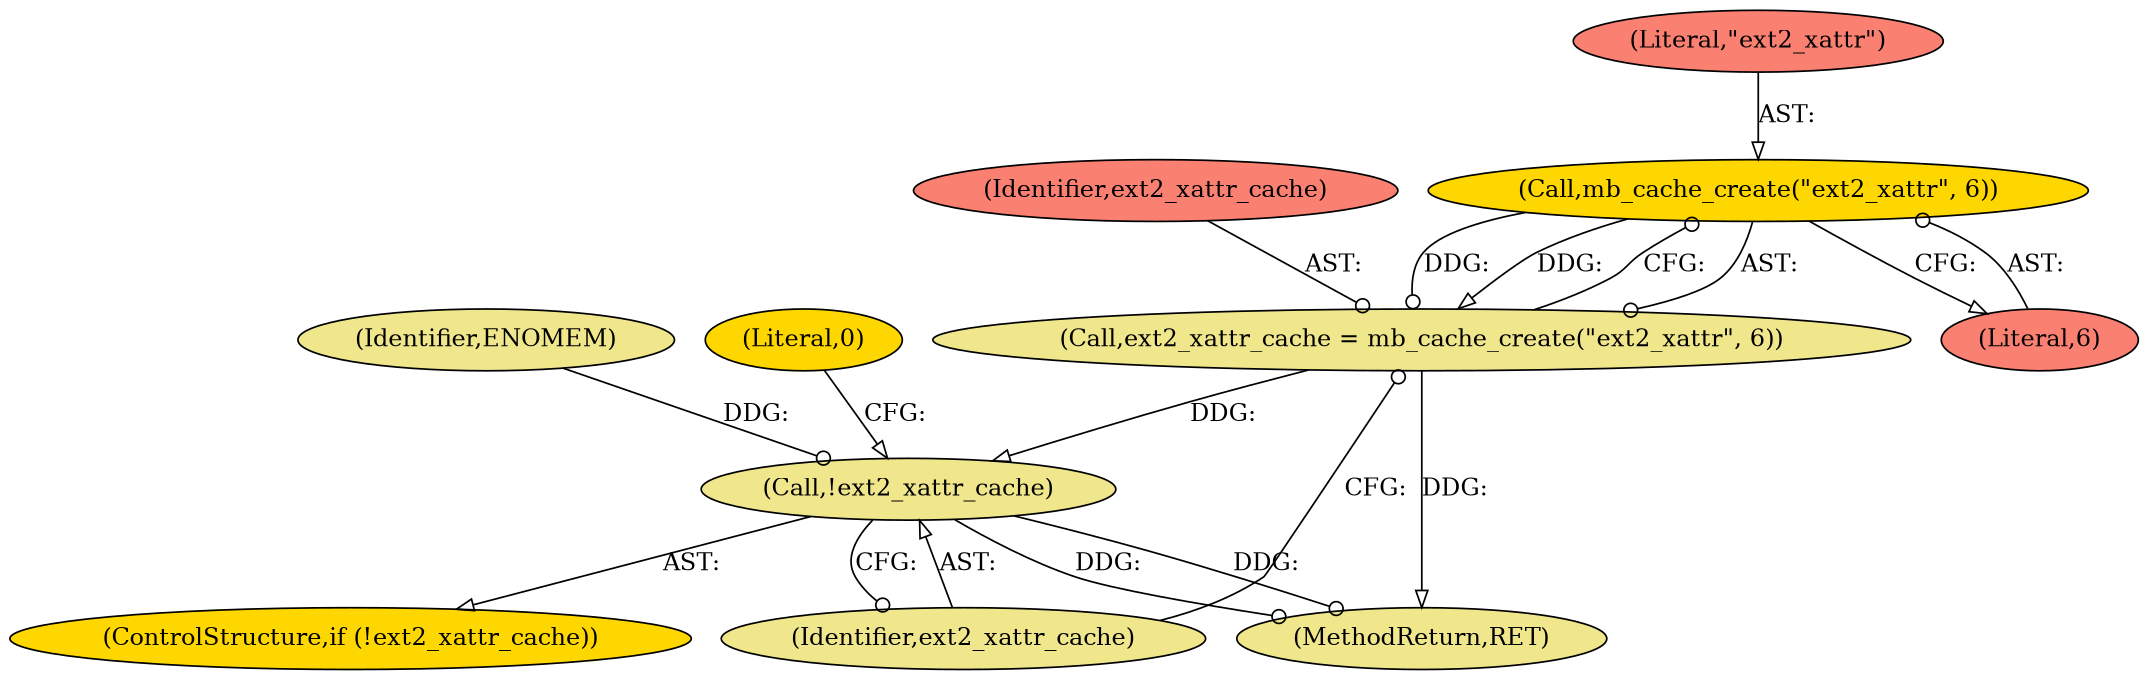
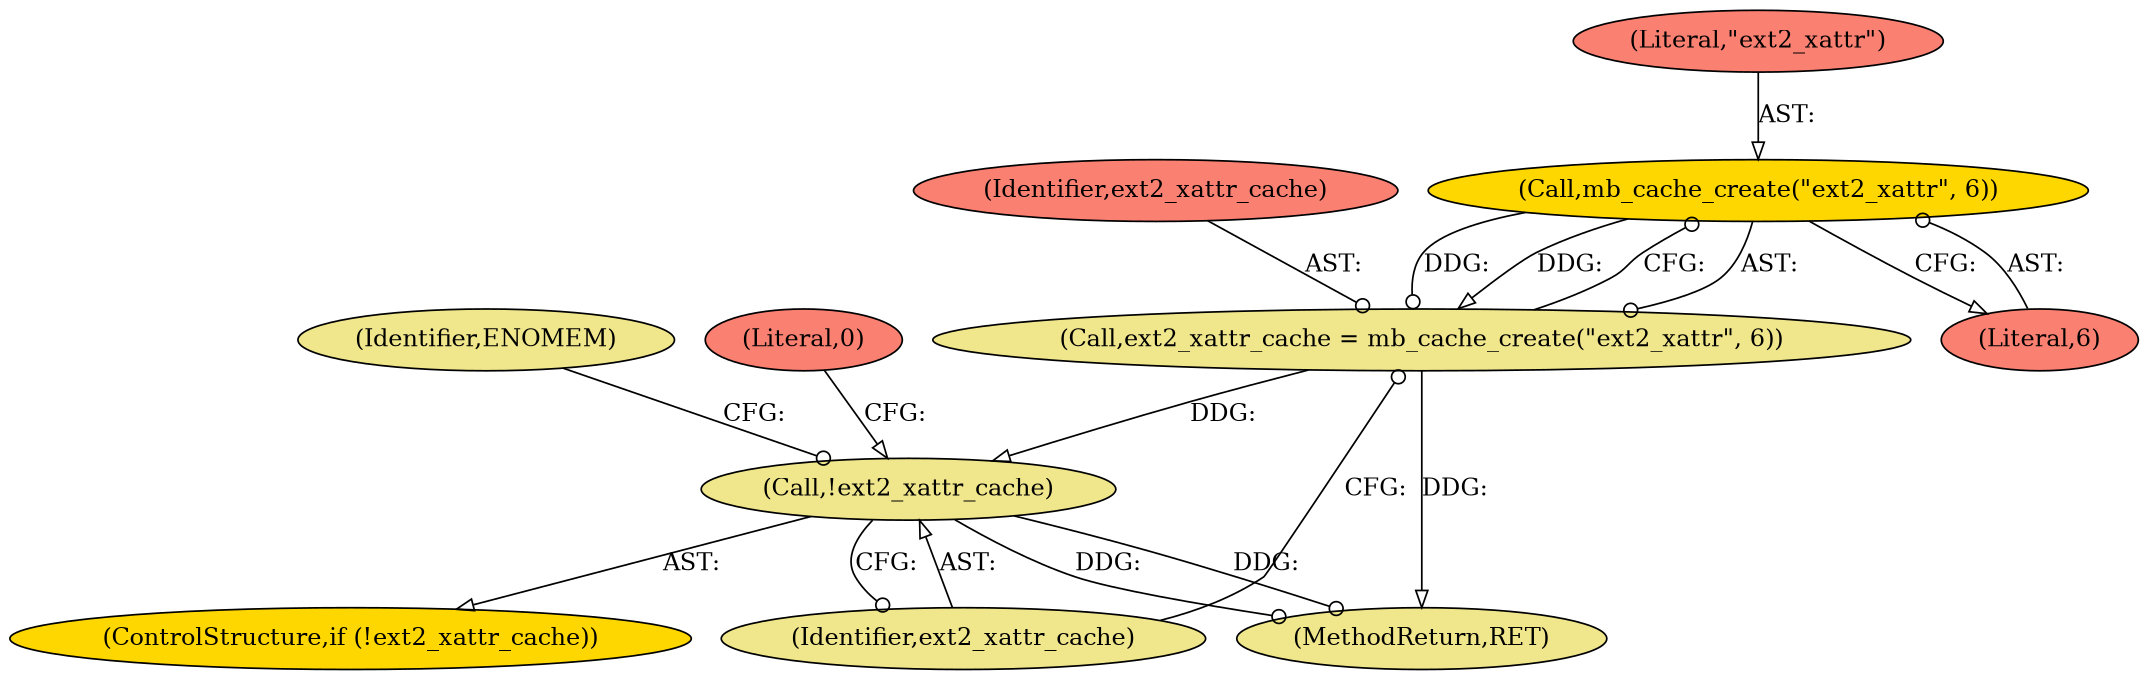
node "(Literal,0)": fillcolor gold -> salmon
edge "(Identifier,ENOMEM)" -> "(Call,!ext2_xattr_cache)": label "DDG: " -> "CFG: "
